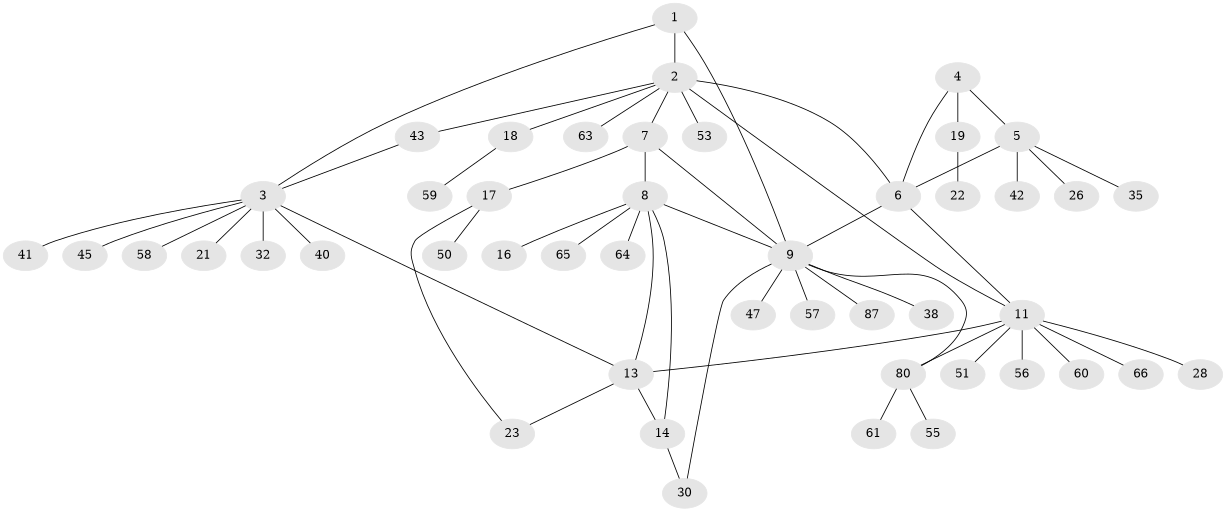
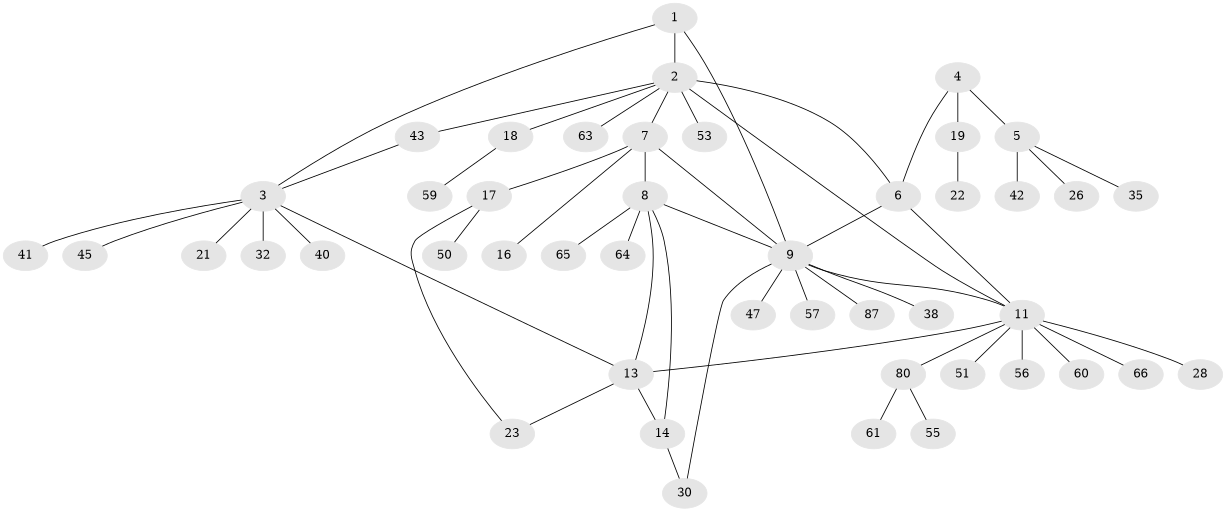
edge "5" -- "6": removed
edge "8" -- "16": now "7" -- "16"
node "58": removed
edge "9" -- "80": now "9" -- "11"
